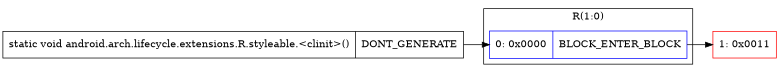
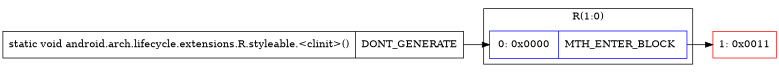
node "0: 0x0000": text "BLOCK_ENTER_BLOCK" -> "MTH_ENTER_BLOCK"
